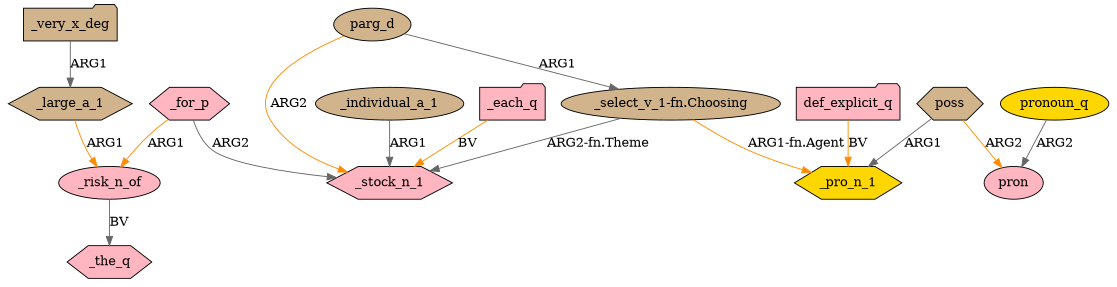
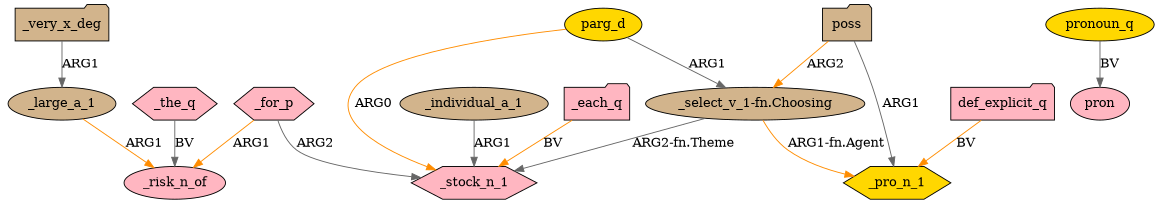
node "parg_d": fillcolor tan -> gold
node "_large_a_1": shape hexagon -> ellipse
edge "parg_d" -> "_stock_n_1": label "ARG2" -> "ARG0"
node "poss": shape hexagon -> folder
edge "poss" -> "pron": now "poss" -> "_select_v_1-fn.Choosing"
edge "pronoun_q" -> "pron": label "ARG2" -> "BV"
edge "_risk_n_of" -> "_the_q": reversed
